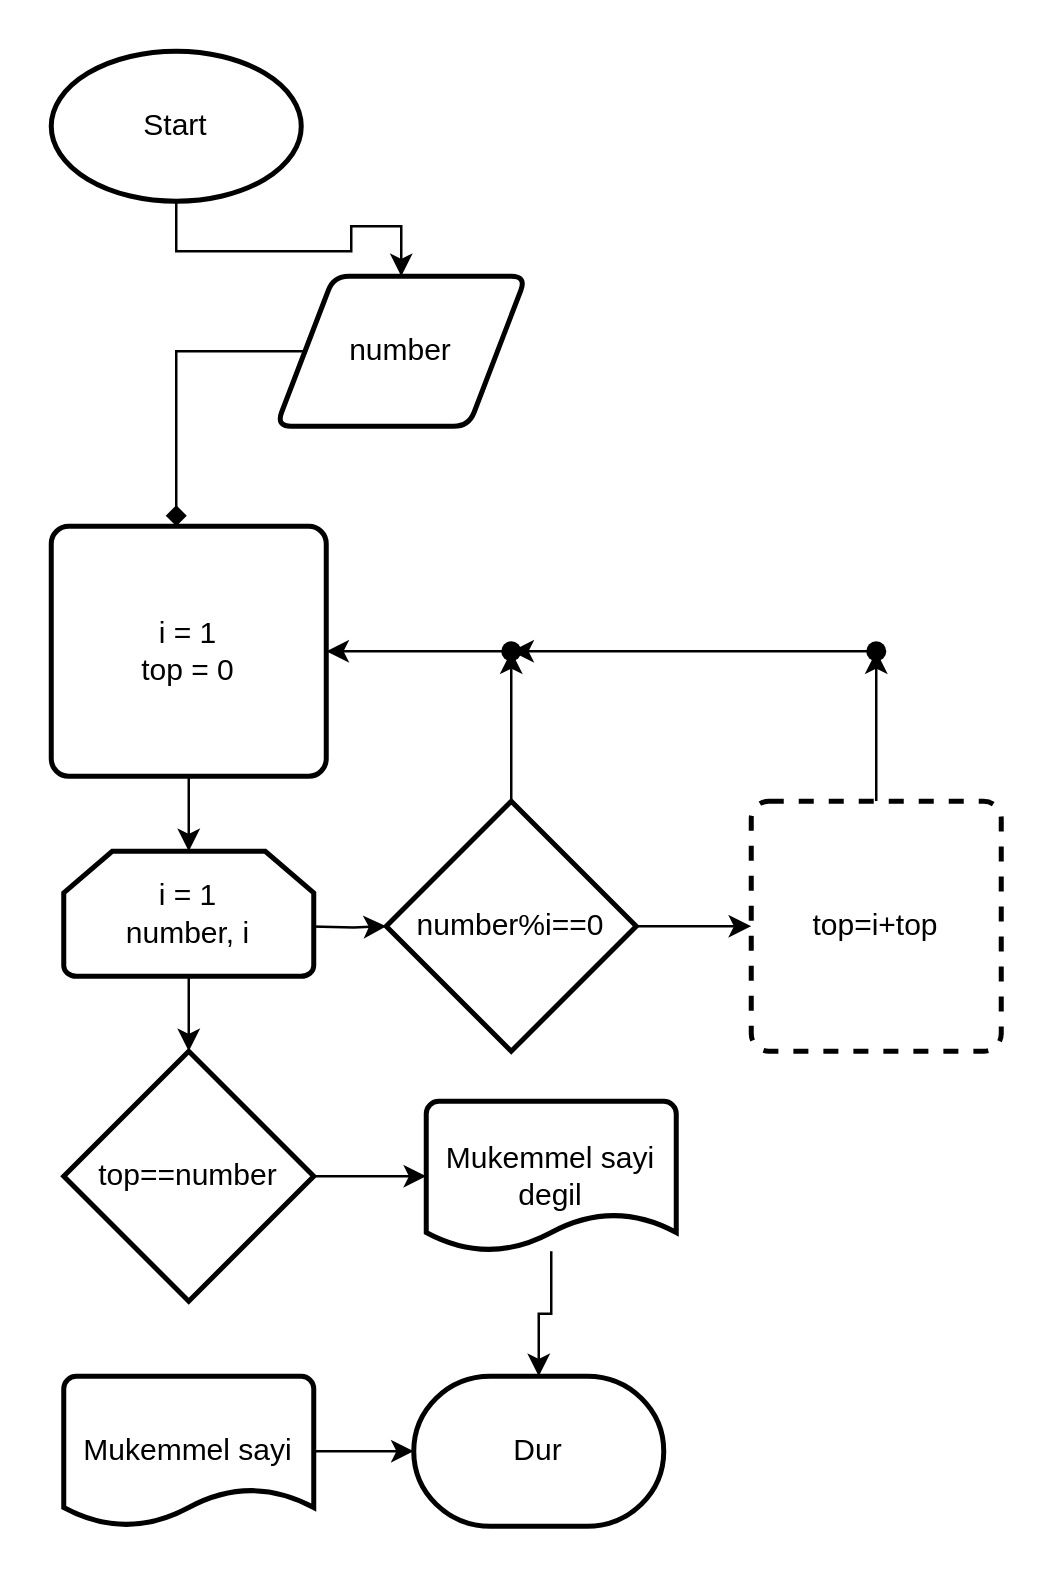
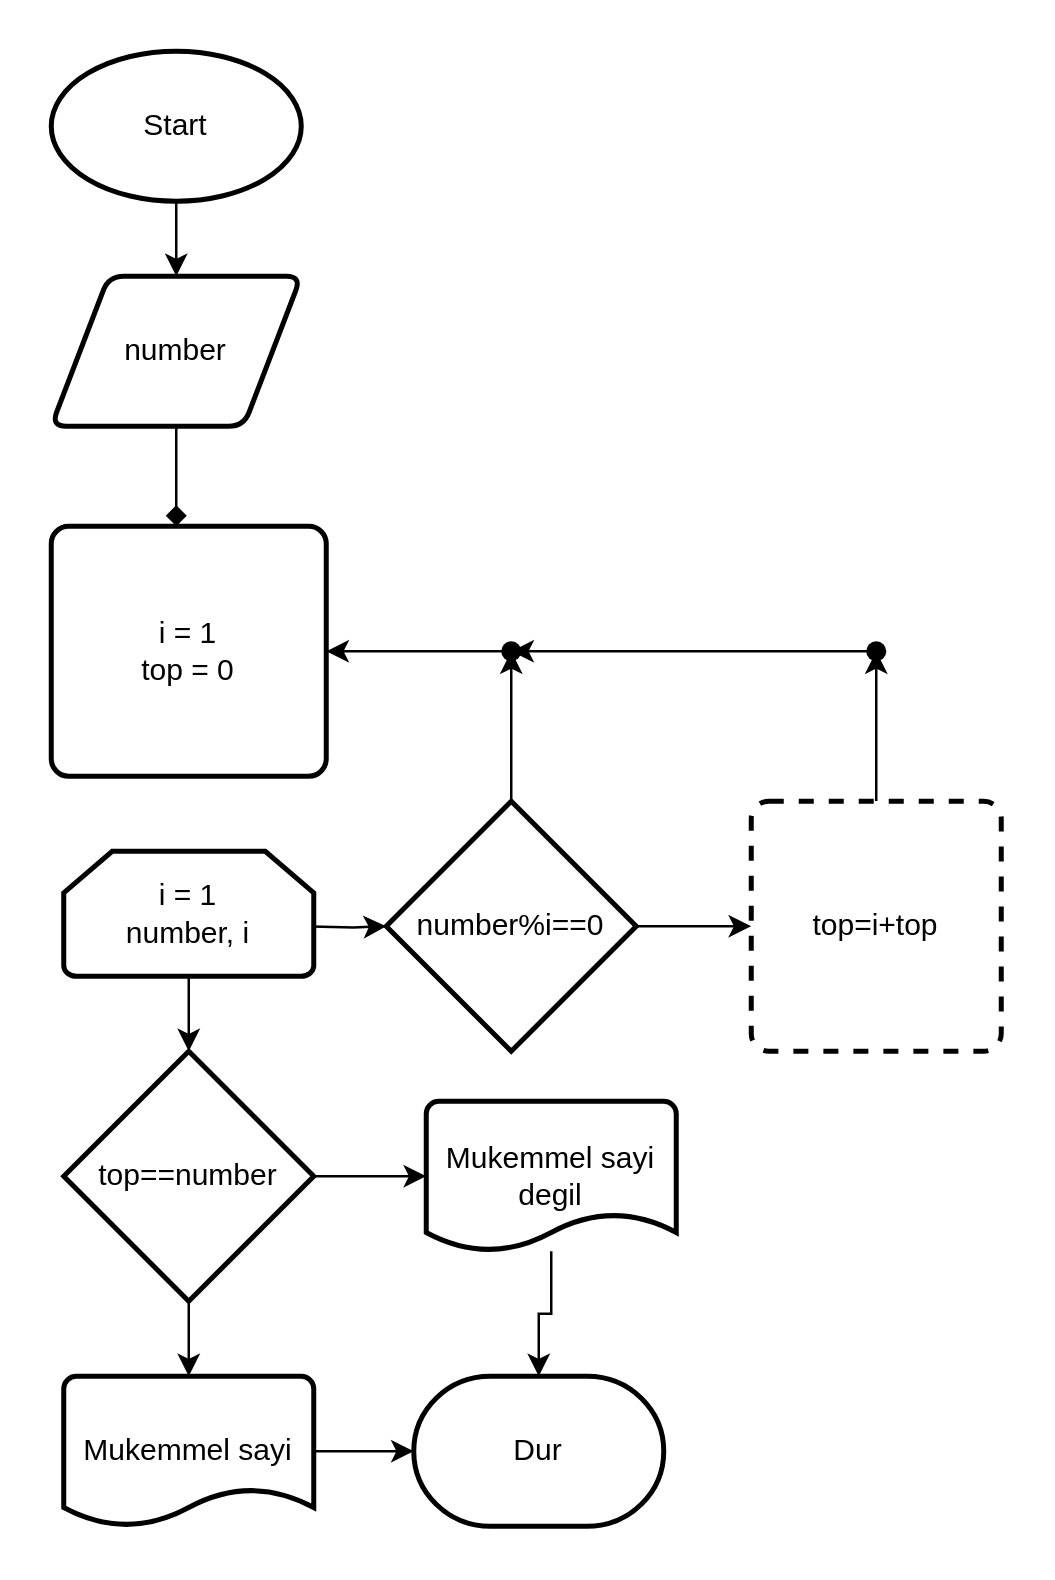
node "number": moved (401, 351) -> (176, 351)
edge "i = 1 top = 0" -> "i = 1 number, i": removed
edge "top==number" -> "Mukemmel sayi": added
